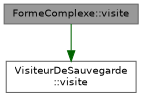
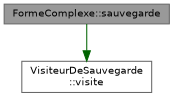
node "FormeComplexe::visite": label "FormeComplexe::visite" -> "FormeComplexe::sauvegarde"
